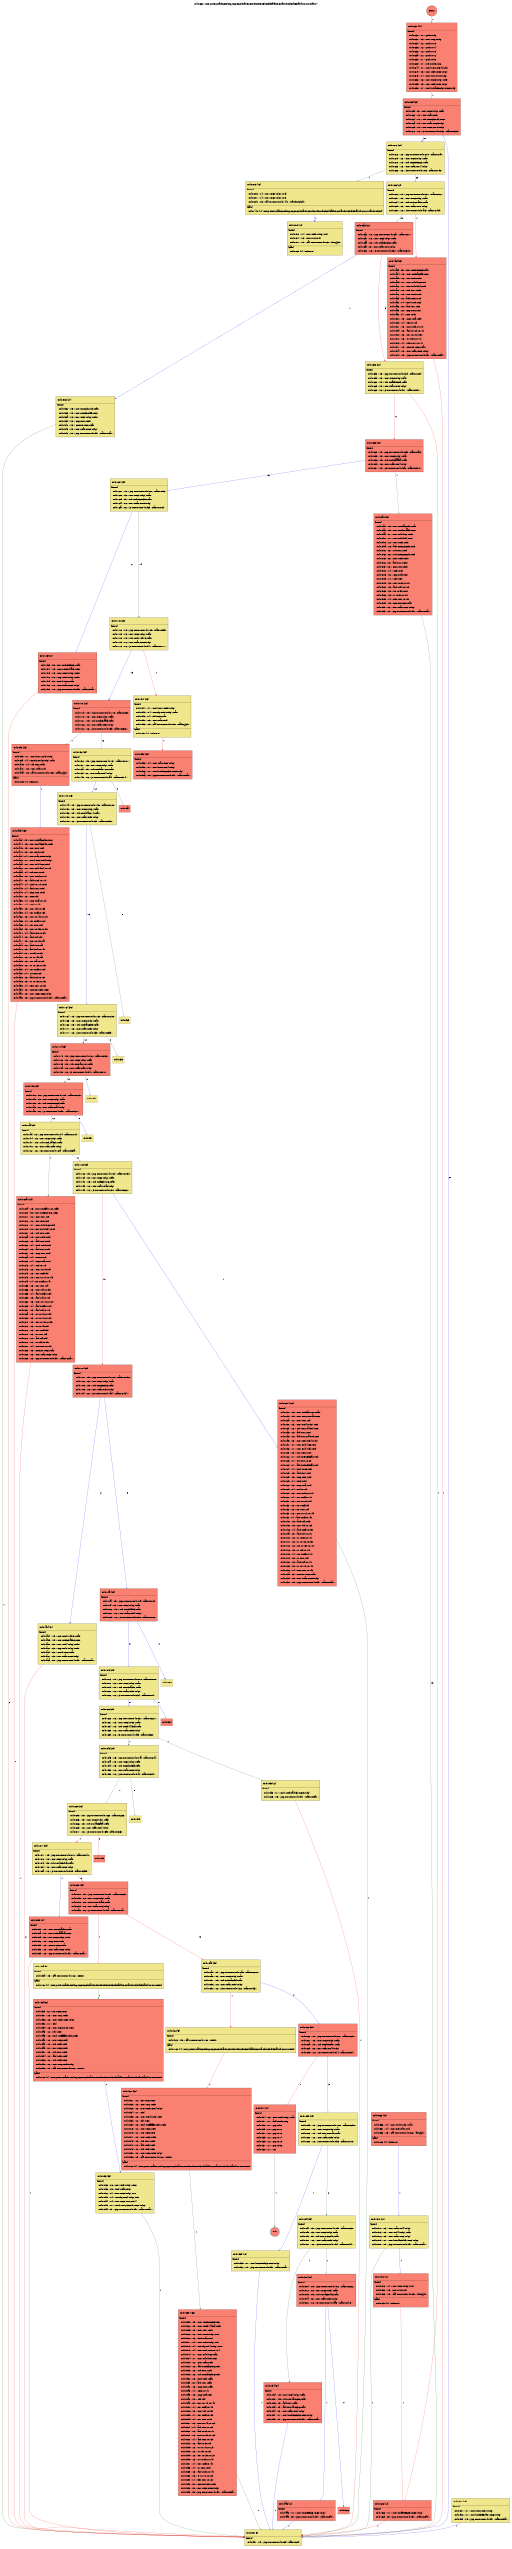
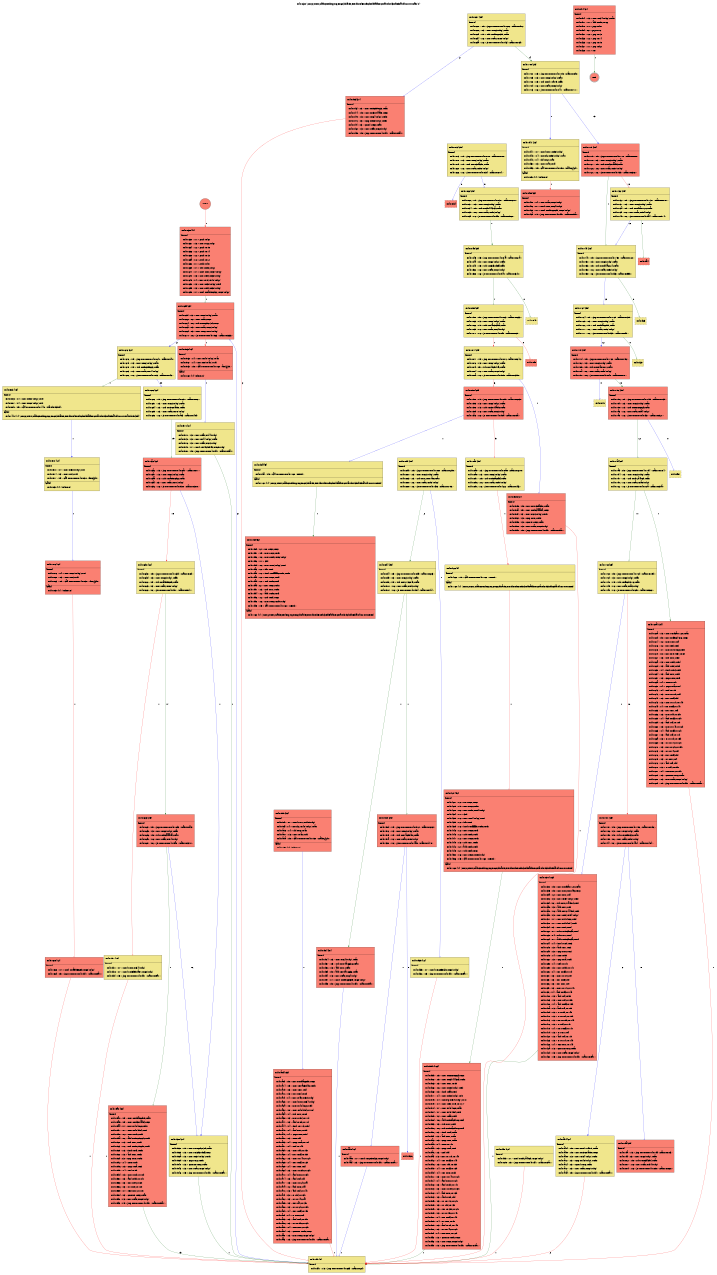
node "Entry": label "Entry" -> "Users"
edge "0x4016a2 [22]" -> "0x4016b8 [22]": label " 3" -> " 18"
node "0x401acf [83]": removed
edge "0x40165f [23]" -> "0x401963 [13]": added, label "1"
edge "0x4016b8 [22]" -> "0x4016ce [25]": color red -> darkgreen
edge "0x4016ce [25]" -> "0x4016e7 [25]": now "0x4016ce [25]" -> "0x401930 [27]"
edge "0x401700 [25]" -> "0x401d41 [23]": color red -> blue
edge "0x401719 [25]" -> "0x4019f8 [23]": now "0x401719 [25]" -> "0x40174b [25]"
edge "0x4016b8 [22]" -> "0x401e28 [12]": now "0x4016b8 [22]" -> "0x401f01 [19]"
edge "0x4017fa [25]" -> "0x401813 [25]": removed, label "8"
node "0x401e98": removed
edge "0x40182c [25]" -> "0x401bfe [12]": removed, label "1"
edge "0x401890 [25]" -> "0x401d8a [5]": color red -> blue
node "0x4018c2 [25]": removed
node "0x401dc3 [33]": removed
edge "0x401970 [21]" -> "0x401e1c [12]": now "0x401e10 [12]" -> "0x401e1c [12]"
edge "0x401d35 [12]" -> "0x401fd1 [5]": color blue -> red
edge "0x401f01 [19]" -> "0x401fd1 [5]": color blue -> red
